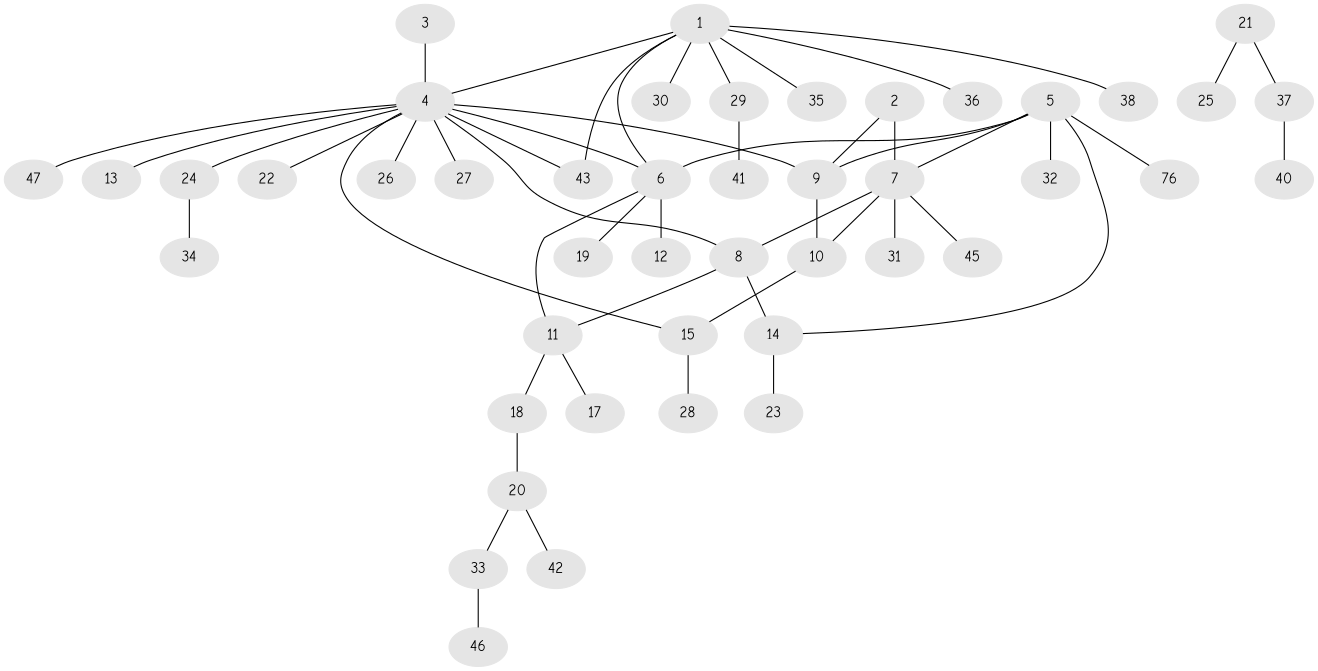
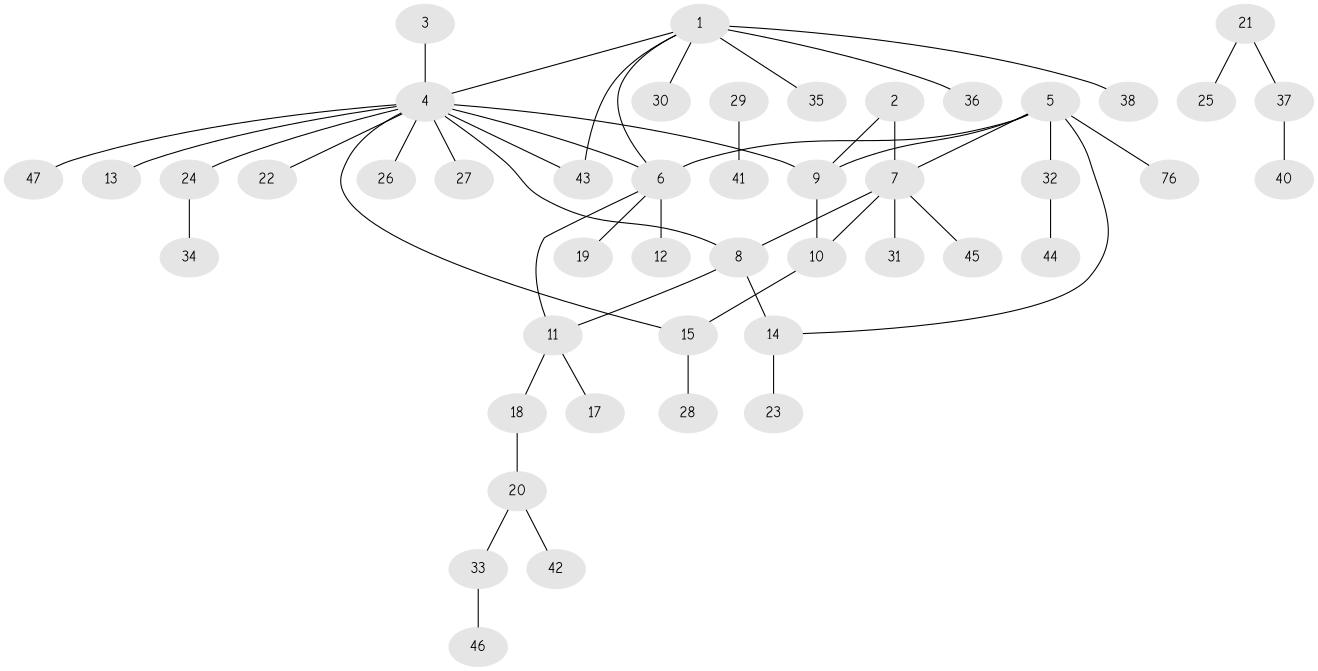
edge "1" -- "29": removed
node "44": added
